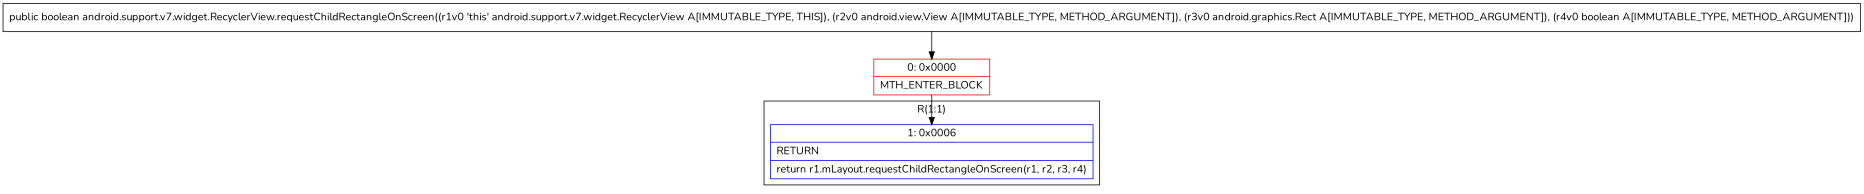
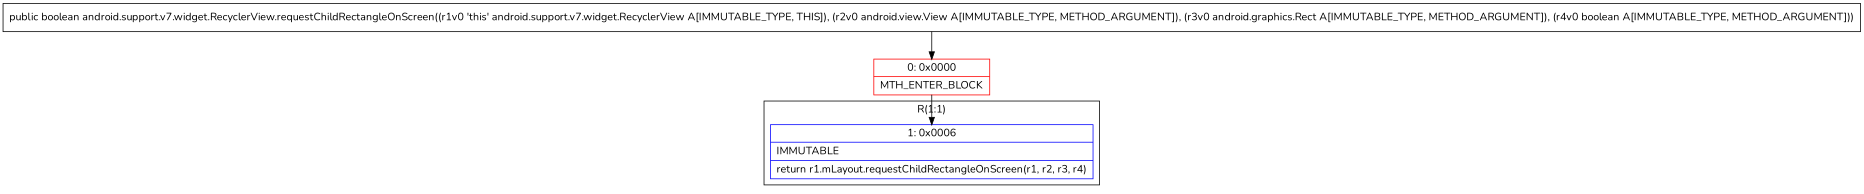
node "1: 0x0006": text "RETURN" -> "IMMUTABLE"
